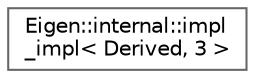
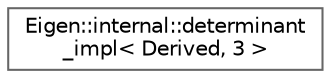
node "Eigen::internal::impl _impl< Derived, 3 >": label "Eigen::internal::impl _impl< Derived, 3 >" -> "Eigen::internal::determinant _impl< Derived, 3 >"
